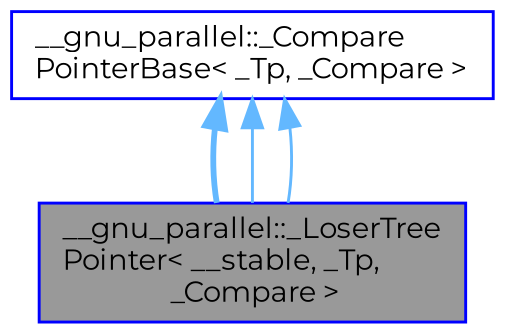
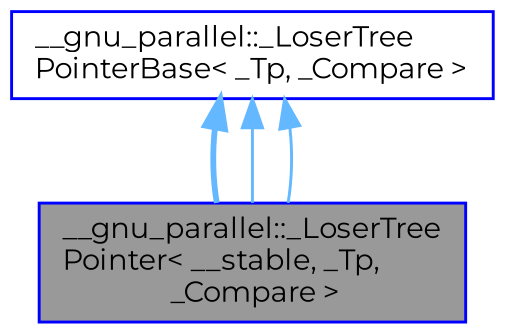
node "__gnu_parallel::_Compare PointerBase< _Tp, _Compare >": label "__gnu_parallel::_Compare PointerBase< _Tp, _Compare >" -> "__gnu_parallel::_LoserTree PointerBase< _Tp, _Compare >"
